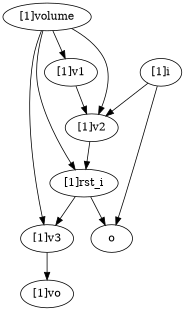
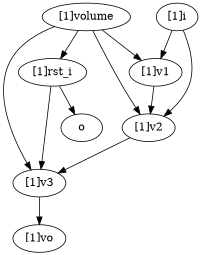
edge "[1]v2" -> "[1]rst_i": now "[1]v2" -> "[1]v3"
edge "[1]i" -> "o": now "[1]i" -> "[1]v1"
